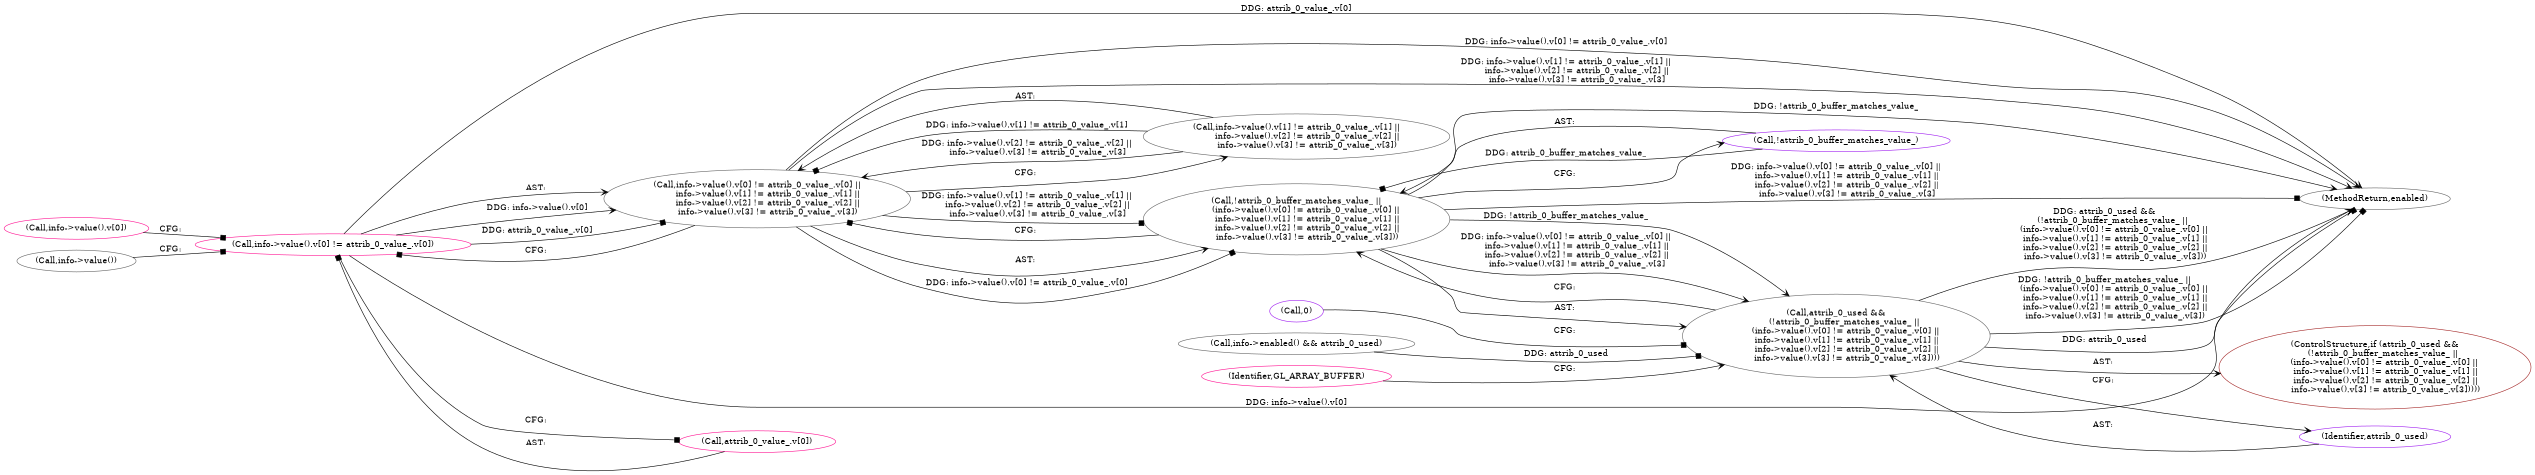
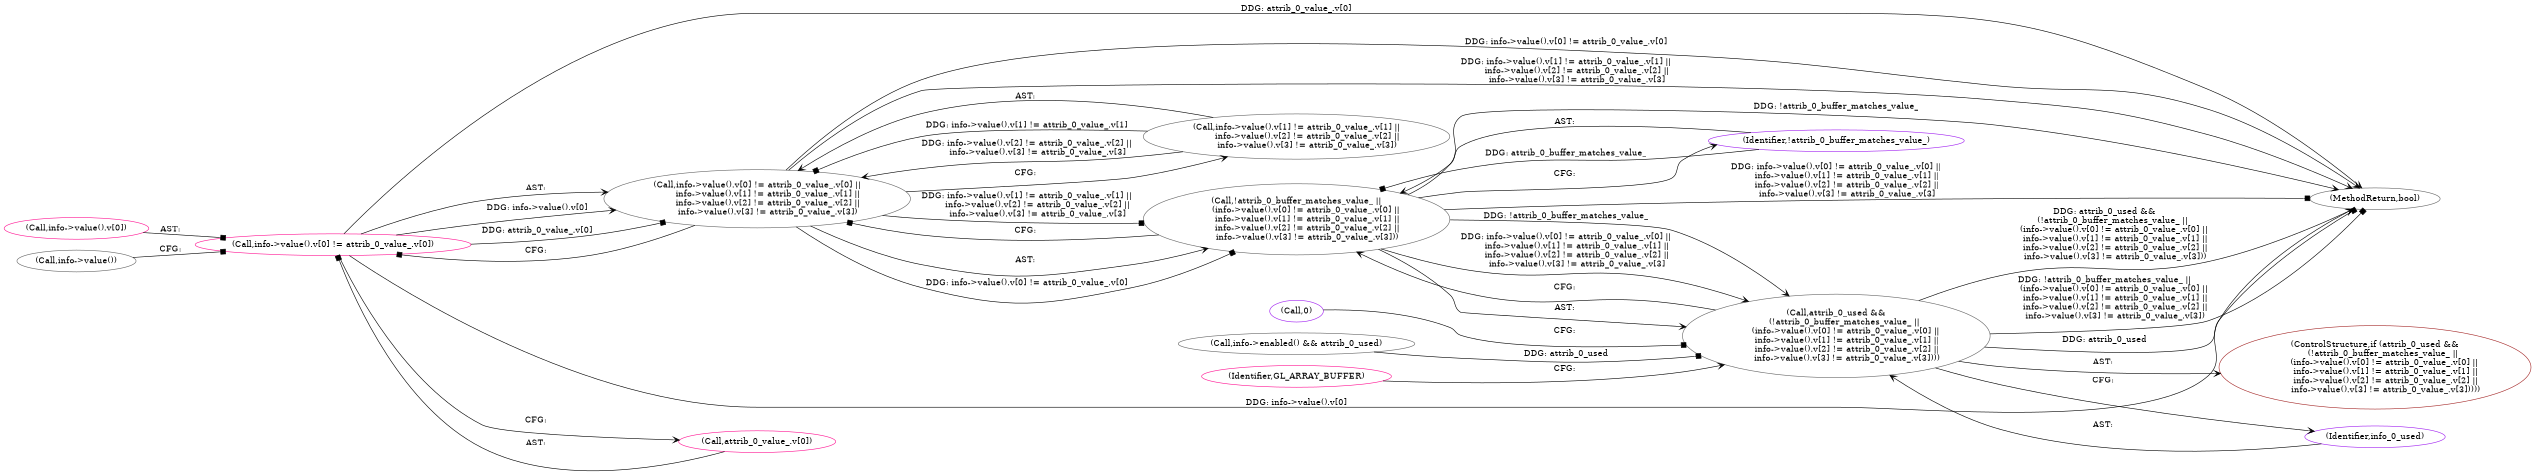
node "(Call,!attrib_0_buffer_matches_value_)": label "(Call,!attrib_0_buffer_matches_value_)" -> "(Identifier,!attrib_0_buffer_matches_value_)"
node "(MethodReturn,enabled)": label "(MethodReturn,enabled)" -> "(MethodReturn,bool)"
edge "(Call,info->value().v[0])" -> "(Call,info->value().v[0] != attrib_0_value_.v[0])": label "CFG: " -> "AST: "
edge "(Call,info->value().v[0] != attrib_0_value_.v[0])" -> "(Call,attrib_0_value_.v[0])": arrowhead box -> vee
node "(Identifier,attrib_0_used)": label "(Identifier,attrib_0_used)" -> "(Identifier,info_0_used)"
